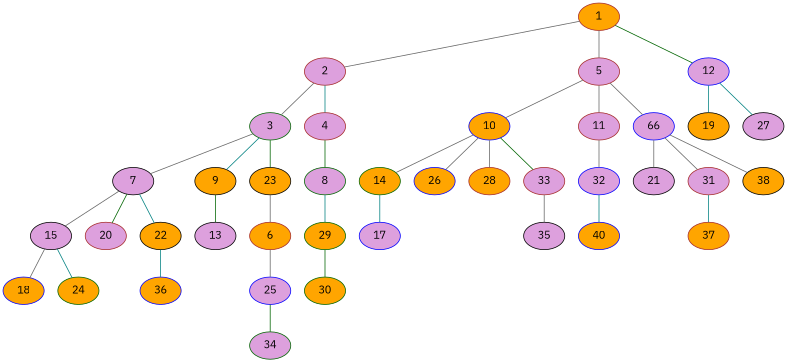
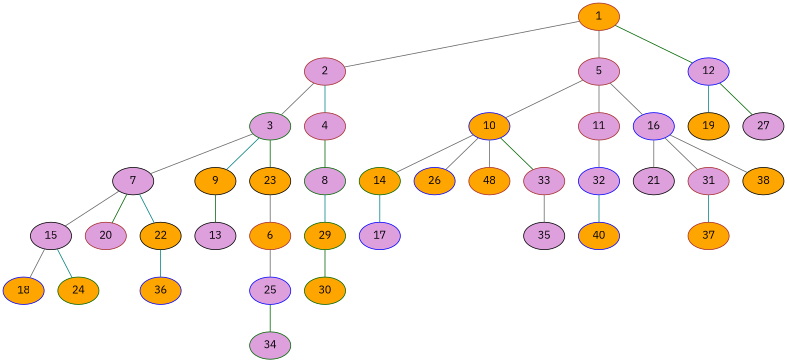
edge "12" -- "27": color teal -> darkgreen
node "66": label "66" -> "16"
node "28": label "28" -> "48"
